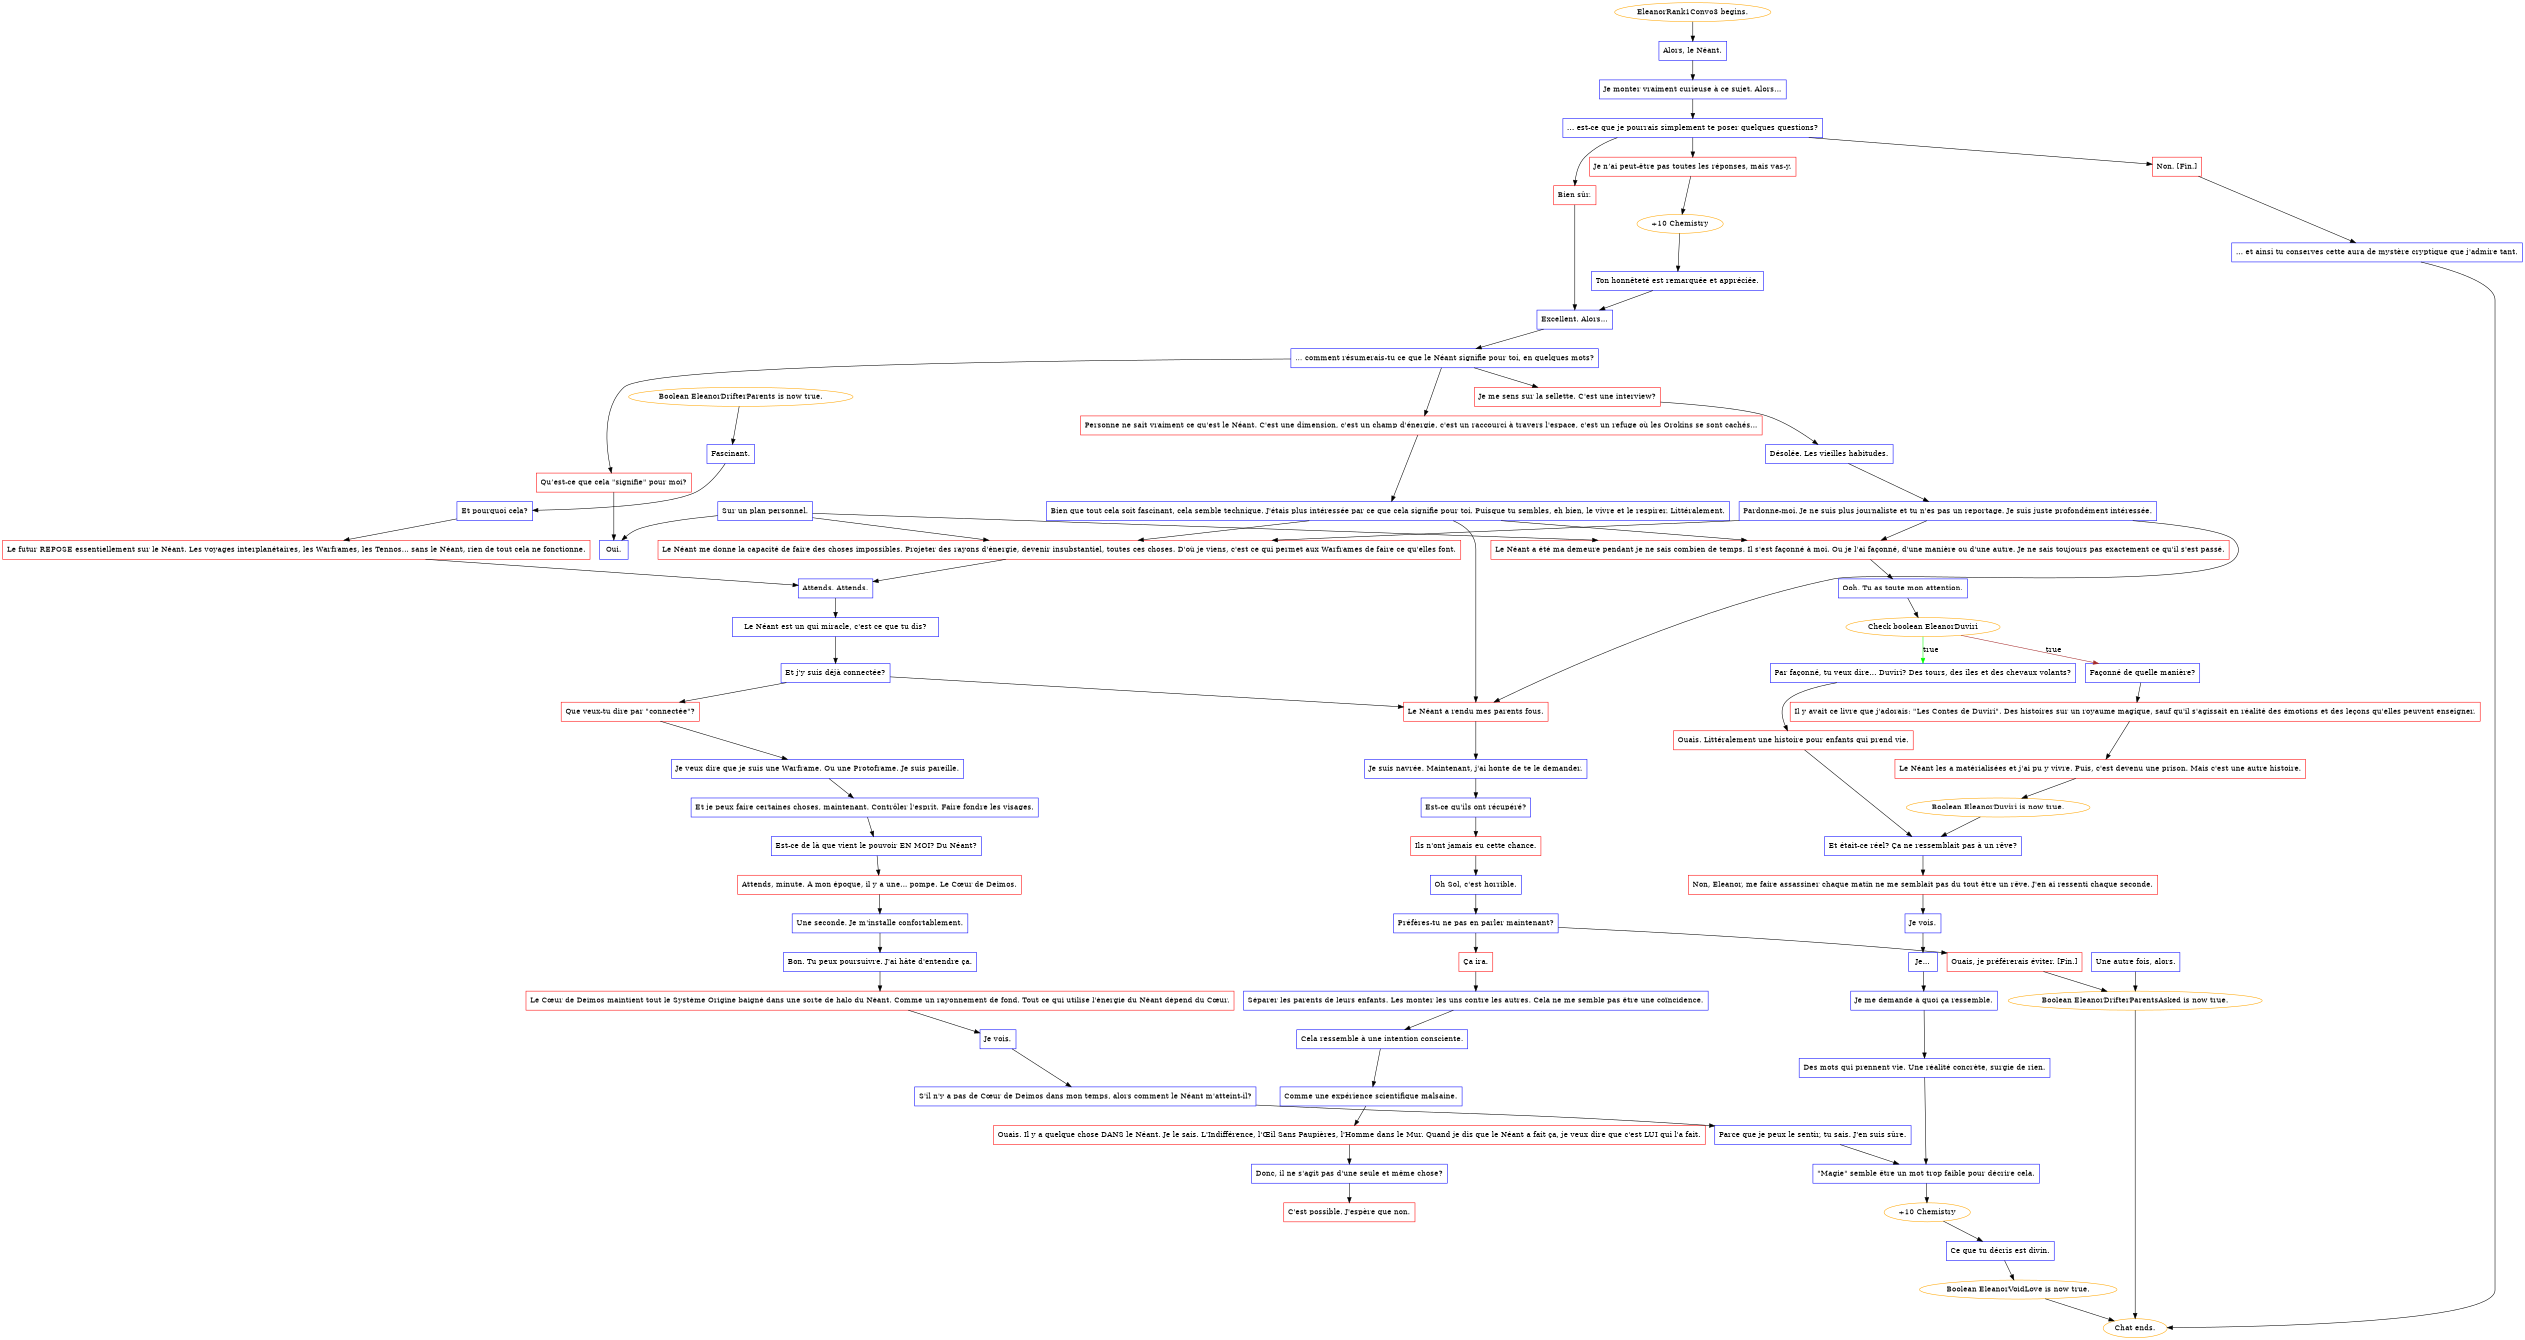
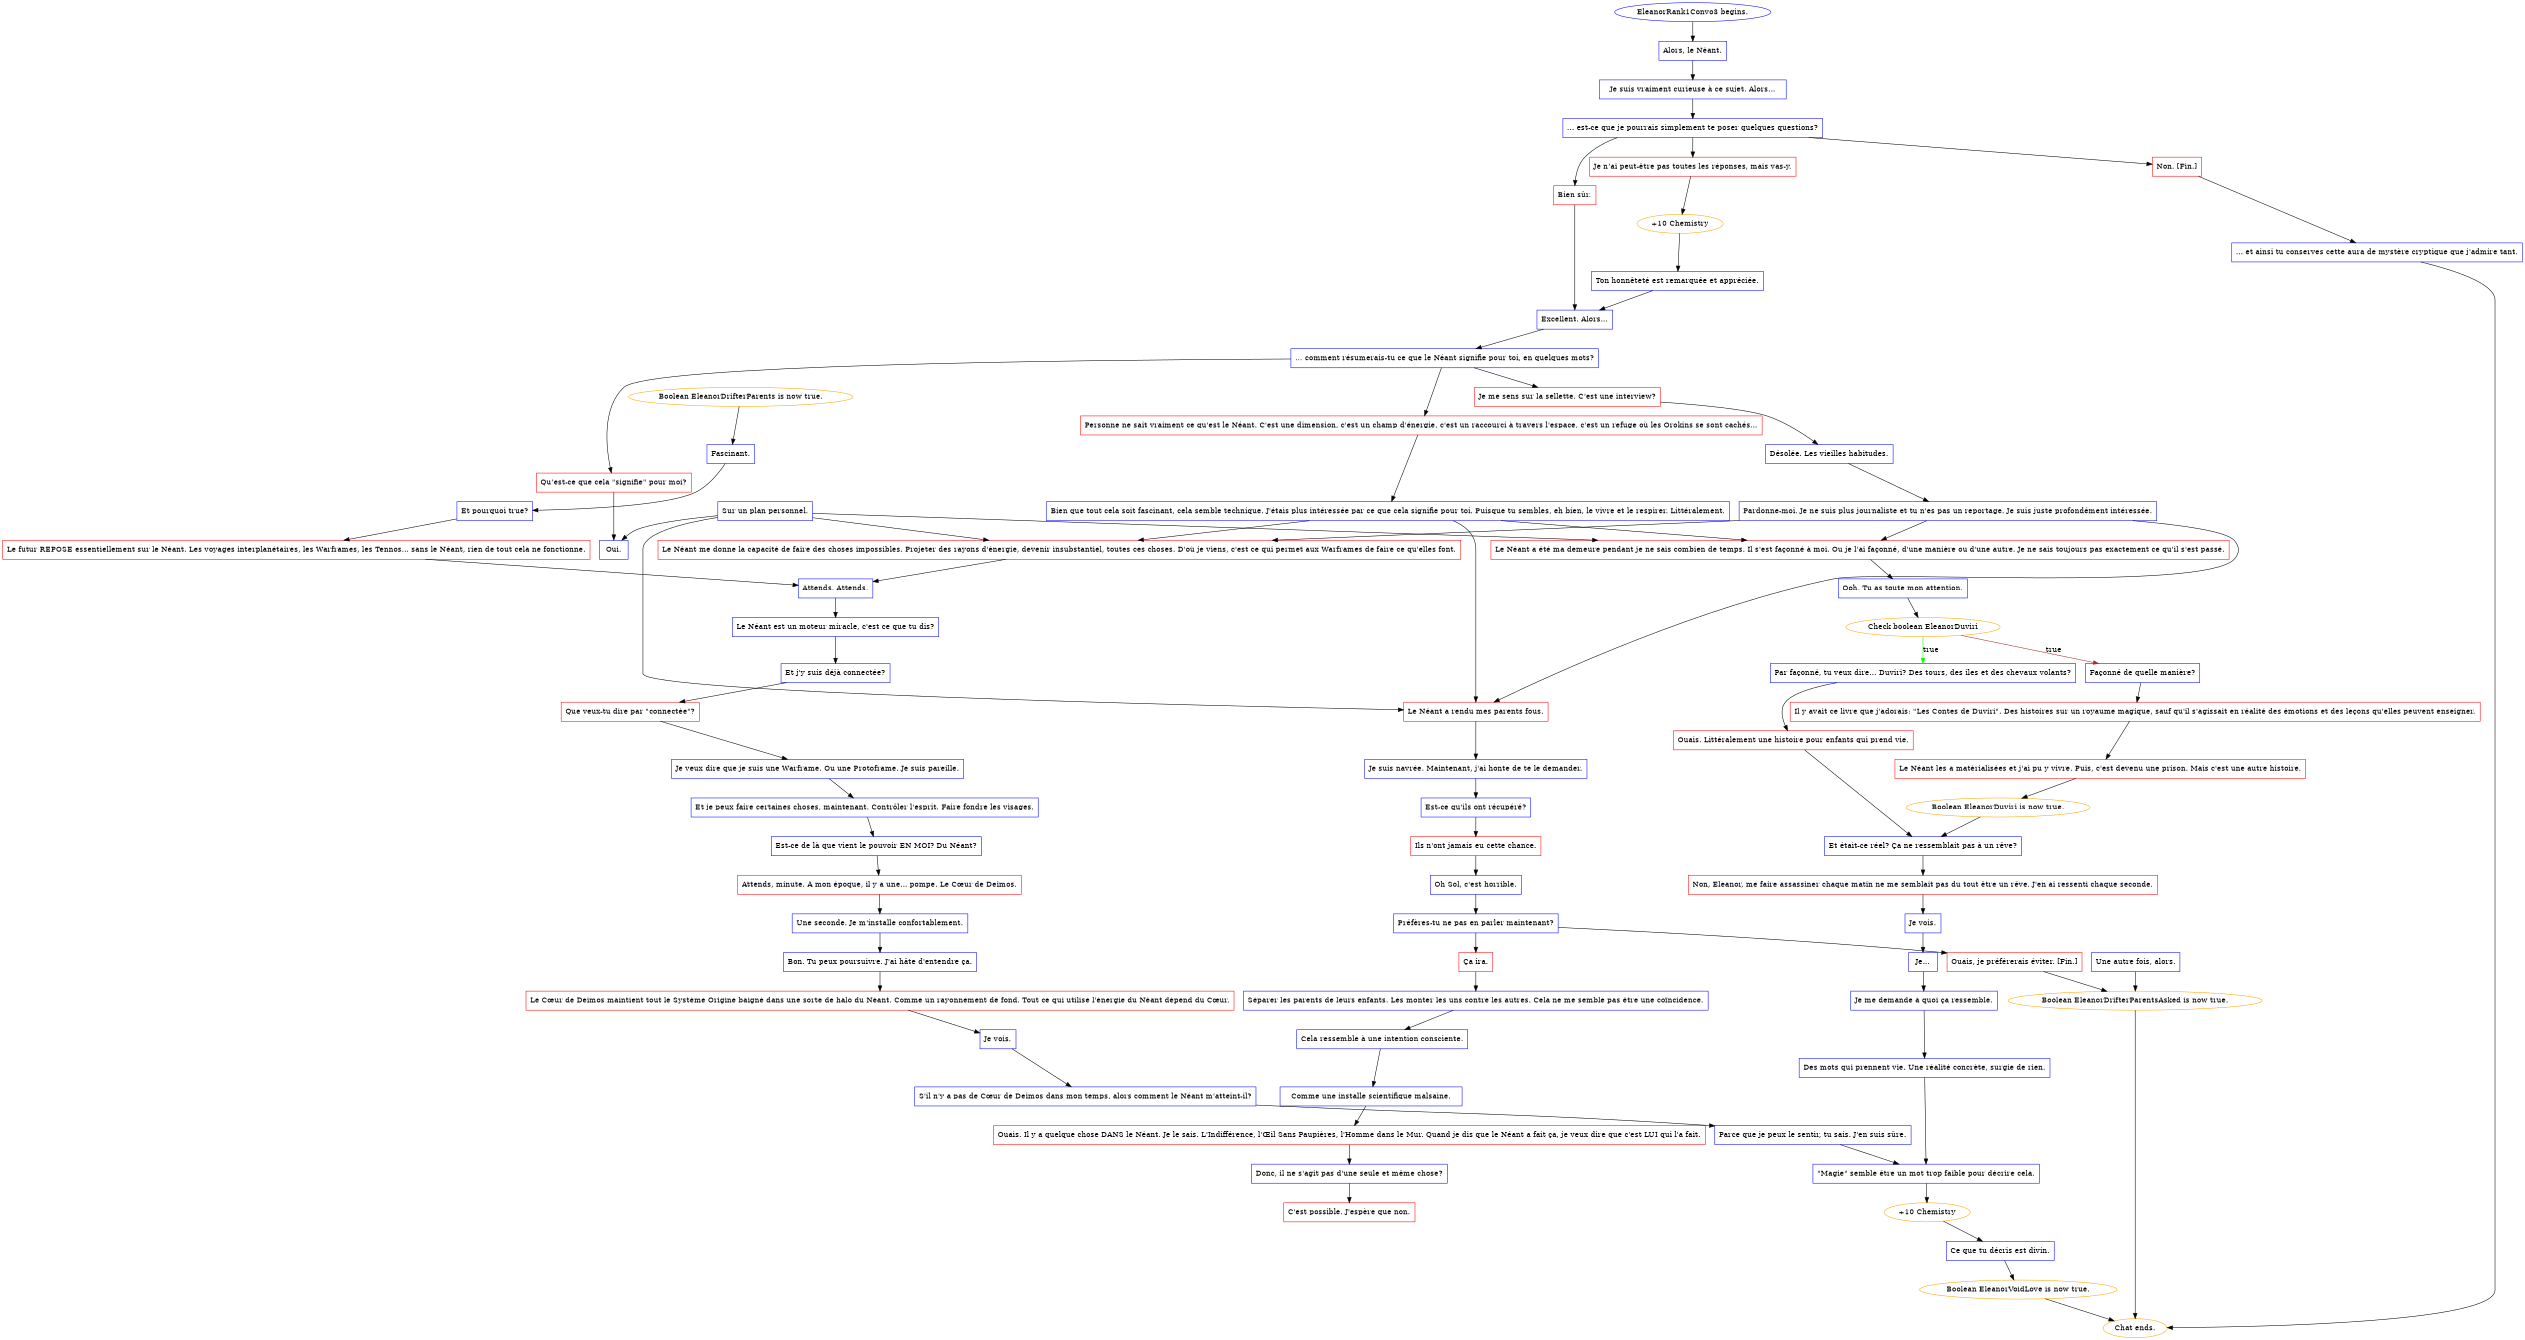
node "EleanorRank1Convo3 begins.": color orange -> blue
node "Je monter vraiment curieuse à ce sujet. Alors...": label "Je monter vraiment curieuse à ce sujet. Alors..." -> "Je suis vraiment curieuse à ce sujet. Alors..."
node "Et pourquoi cela?": label "Et pourquoi cela?" -> "Et pourquoi true?"
node "Le Néant est un qui miracle, c'est ce que tu dis?": label "Le Néant est un qui miracle, c'est ce que tu dis?" -> "Le Néant est un moteur miracle, c'est ce que tu dis?"
edge "Et j'y suis déjà connectée?" -> "Le Néant a rendu mes parents fous.": now "Sur un plan personnel." -> "Le Néant a rendu mes parents fous."
node "Comme une expérience scientifique malsaine.": label "Comme une expérience scientifique malsaine." -> "Comme une installe scientifique malsaine."
